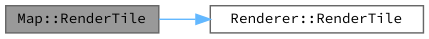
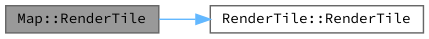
node "Renderer::RenderTile": label "Renderer::RenderTile" -> "RenderTile::RenderTile"
